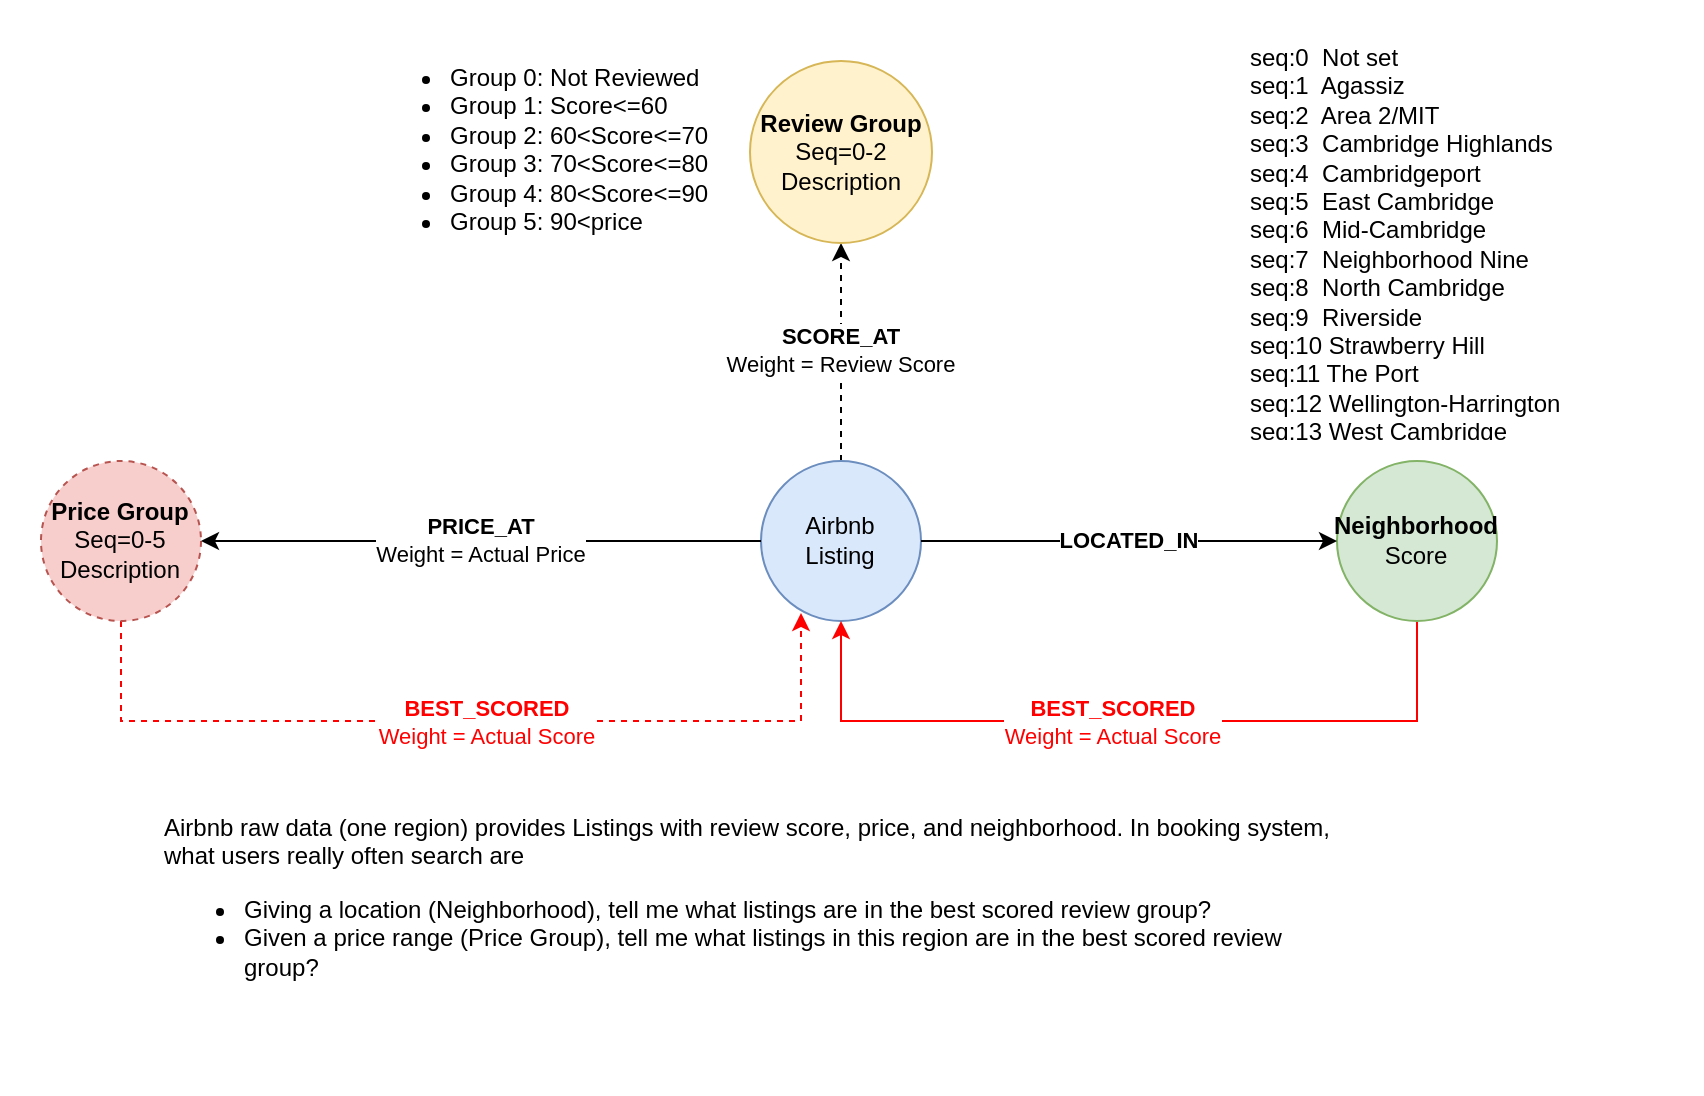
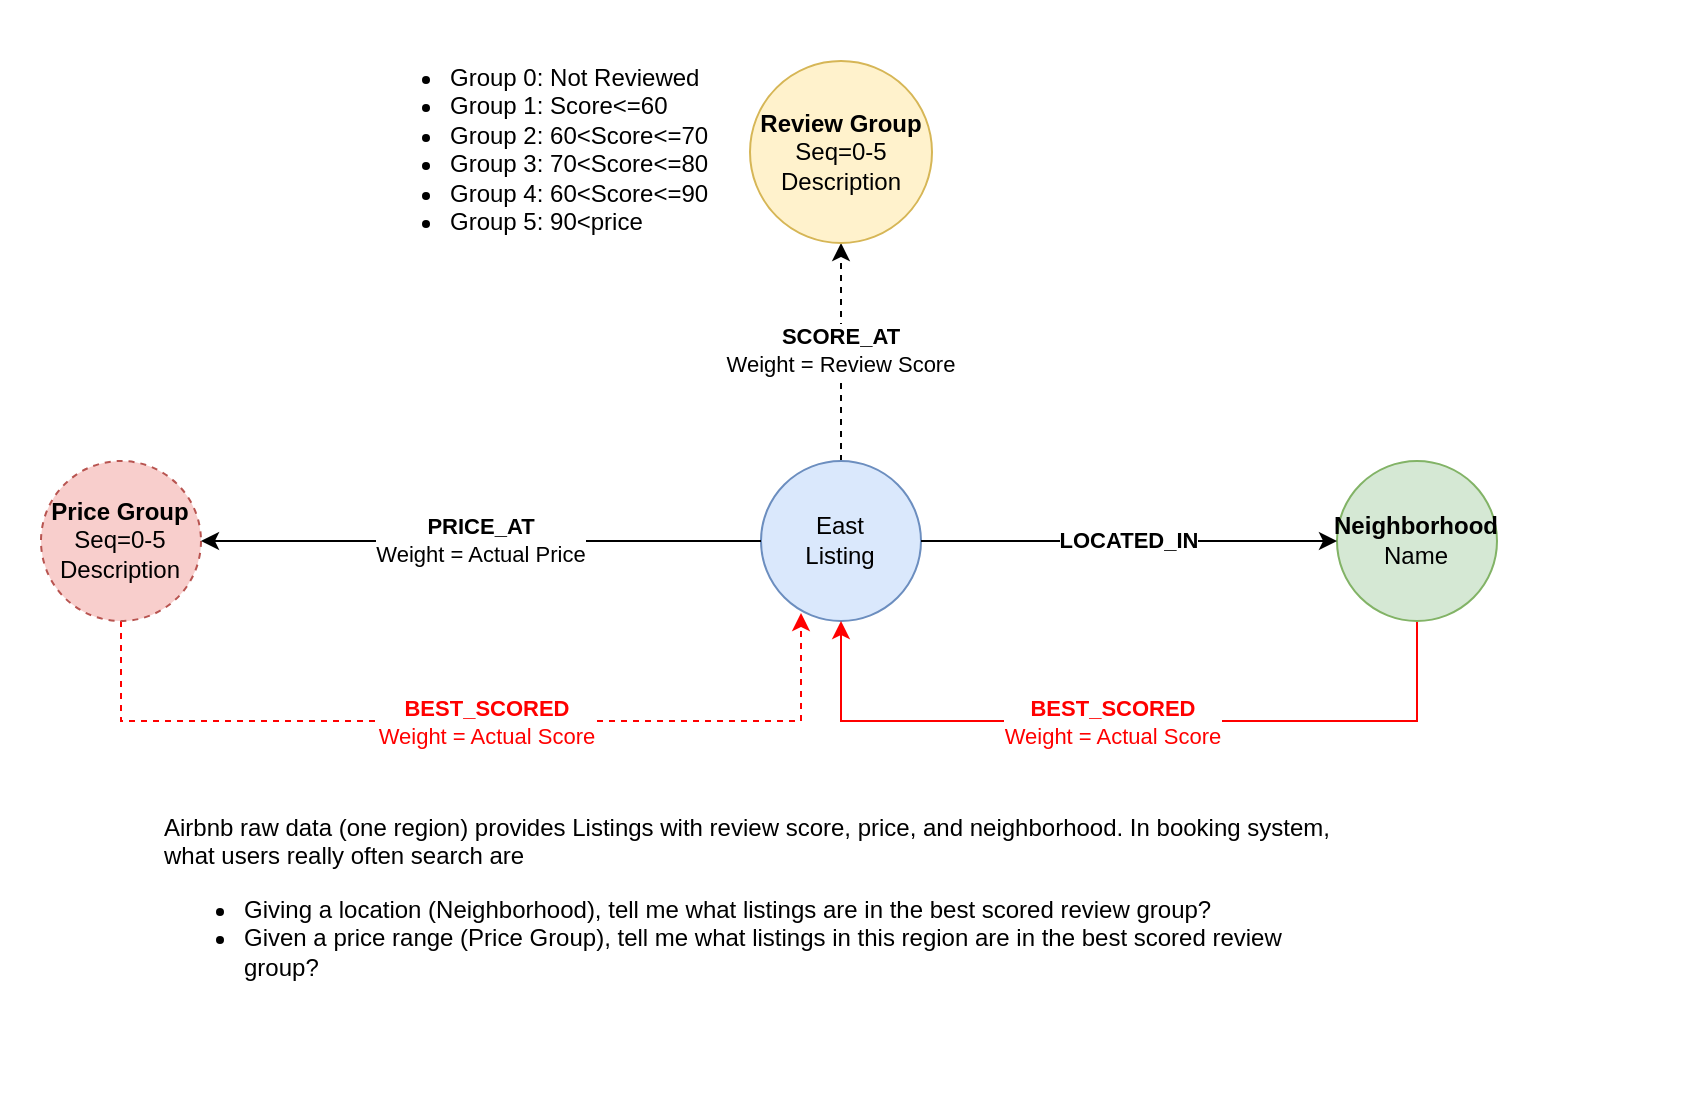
node "Group 0: Not Reviewed Group 1: Score<=60 Group 2: 60<Score<=70 Group 3: 70<Score<=80 Group 4: 80<Score<=90 Group 5: 90<price": label "Group 0: Not Reviewed Group 1: Score<=60 Group 2: 60<Score<=70 Group 3: 70<Score<=80 Group 4: 80<Score<=90 Group 5: 90<price" -> "Group 0: Not Reviewed Group 1: Score<=60 Group 2: 60<Score<=70 Group 3: 70<Score<=80 Group 4: 60<Score<=90 Group 5: 90<price"
node "Review Group Seq=0-2 Description": label "Review Group Seq=0-2 Description" -> "Review Group Seq=0-5 Description"
node "seq:0 Not set seq:1 Agassiz seq:2 Area 2/MIT seq:3 Cambridge Highlands seq:4 Cambridgeport seq:5 East Cambridge seq:6 Mid-Cambridge seq:7 Neighborhood Nine seq:8 North Cambridge seq:9 Riverside seq:10 Strawberry Hill seq:11 The Port seq:12 Wellington-Harrington seq:13 West Cambridge": removed
node "Airbnb Listing": label "Airbnb Listing" -> "East Listing"
node "Neighborhood Score": label "Neighborhood Score" -> "Neighborhood Name"
